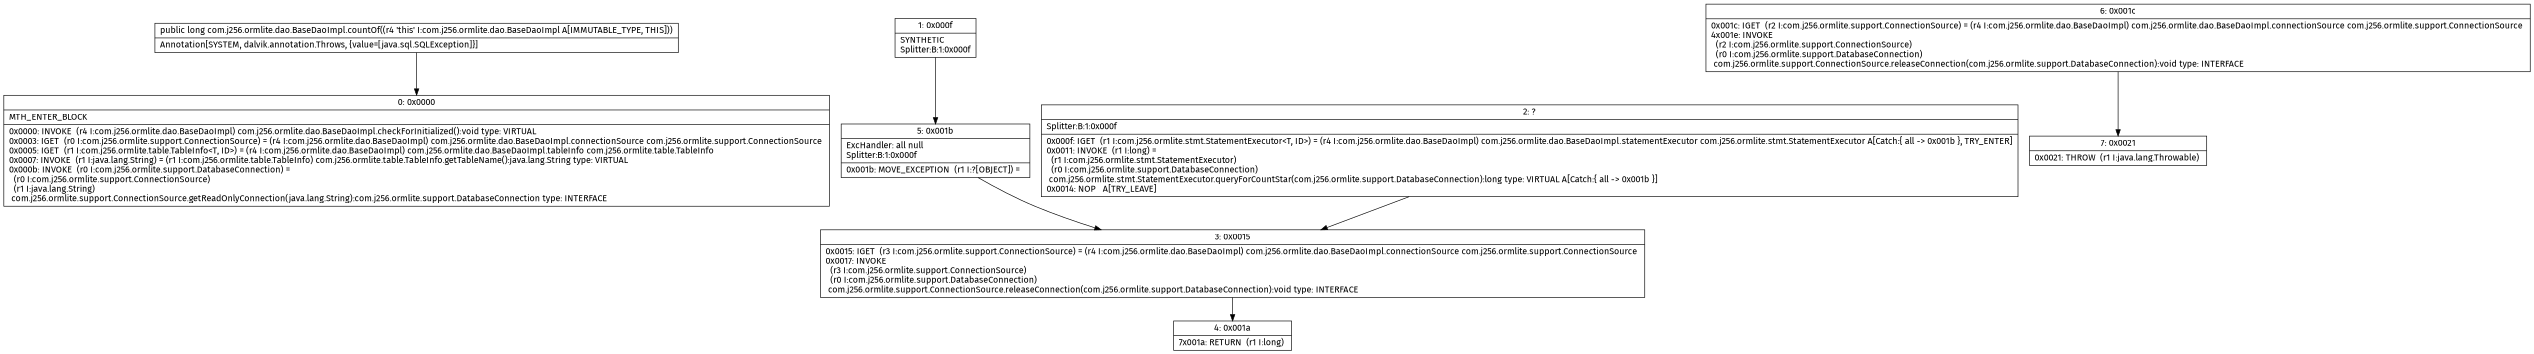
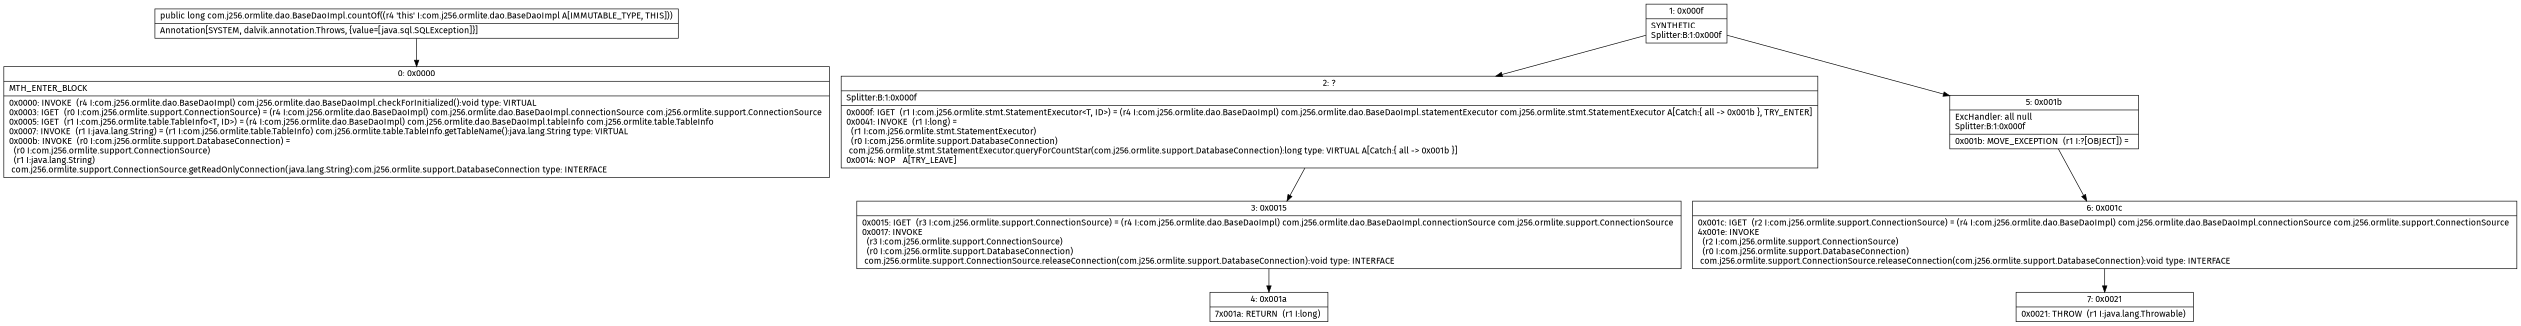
edge "1: 0x000f" -> "2: ?": added
node "2: ?": text "0x0011: INVOKE  (r1 I:long) =" -> "0x0041: INVOKE  (r1 I:long) ="
edge "5: 0x001b" -> "3: 0x0015": now "5: 0x001b" -> "6: 0x001c"
